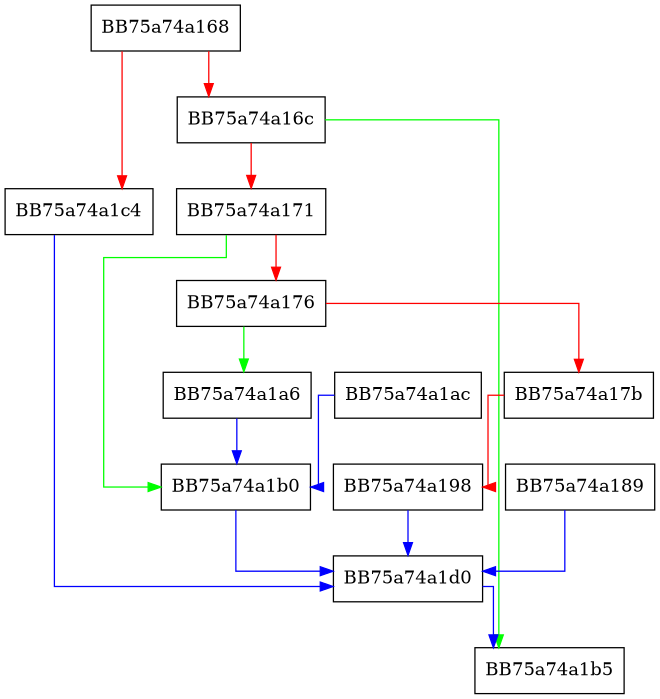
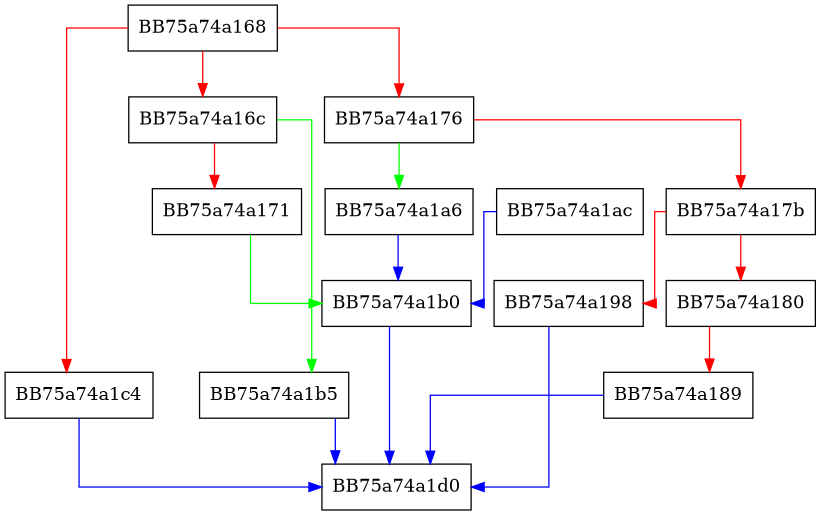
edge "BB75a74a171" -> "BB75a74a176": now "BB75a74a168" -> "BB75a74a176"
node "BB75a74a180": added
edge "BB75a74a1d0" -> "BB75a74a1b5": reversed
